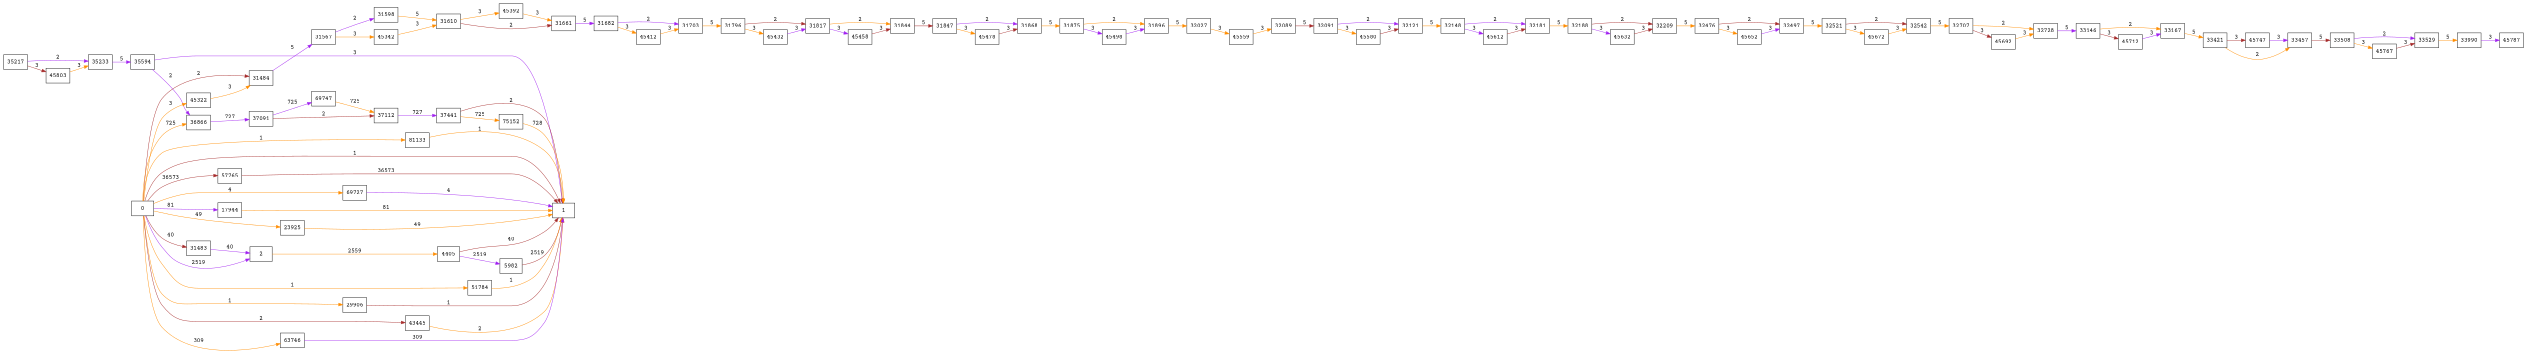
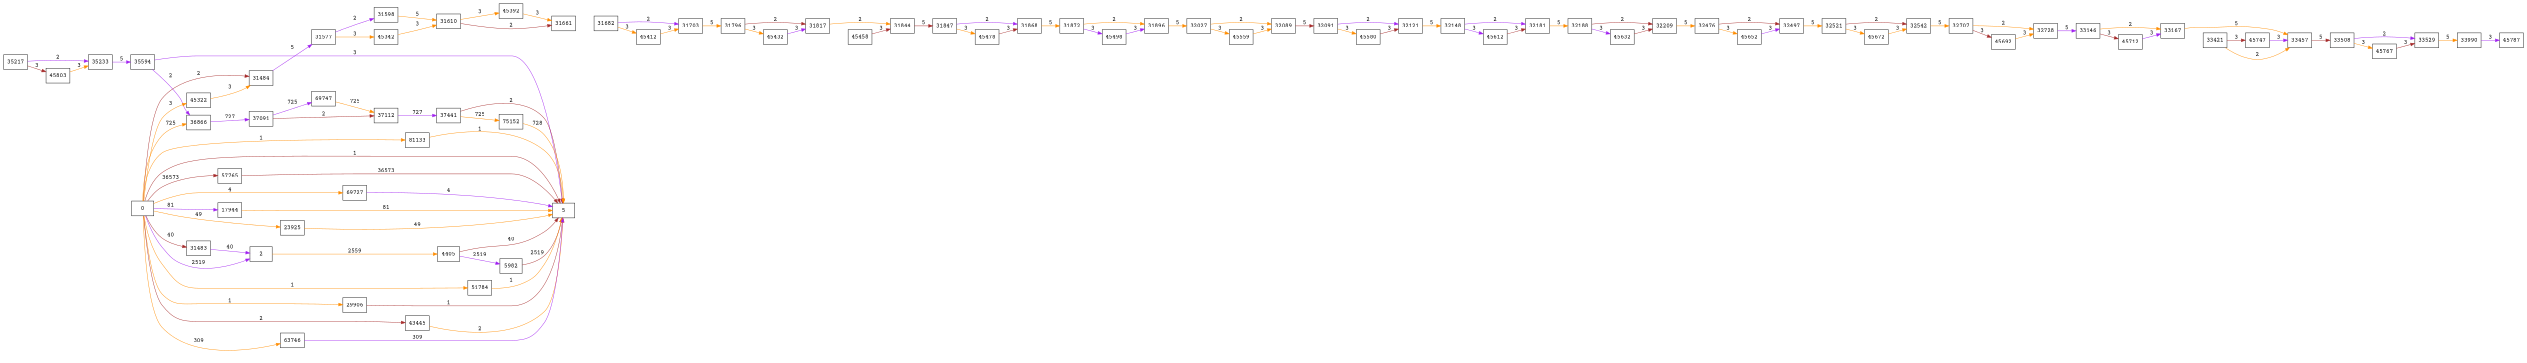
edge "32027" -> "32089": added, label "2"
edge "31661" -> "31682": removed, label "5"
node "31875": label "31875" -> "31872"
edge "31817" -> "45458": removed, label "3"
edge "33167" -> "33421": now "33167" -> "33457"
node "31567": label "31567" -> "31577"
node "1": label "1" -> "5"
